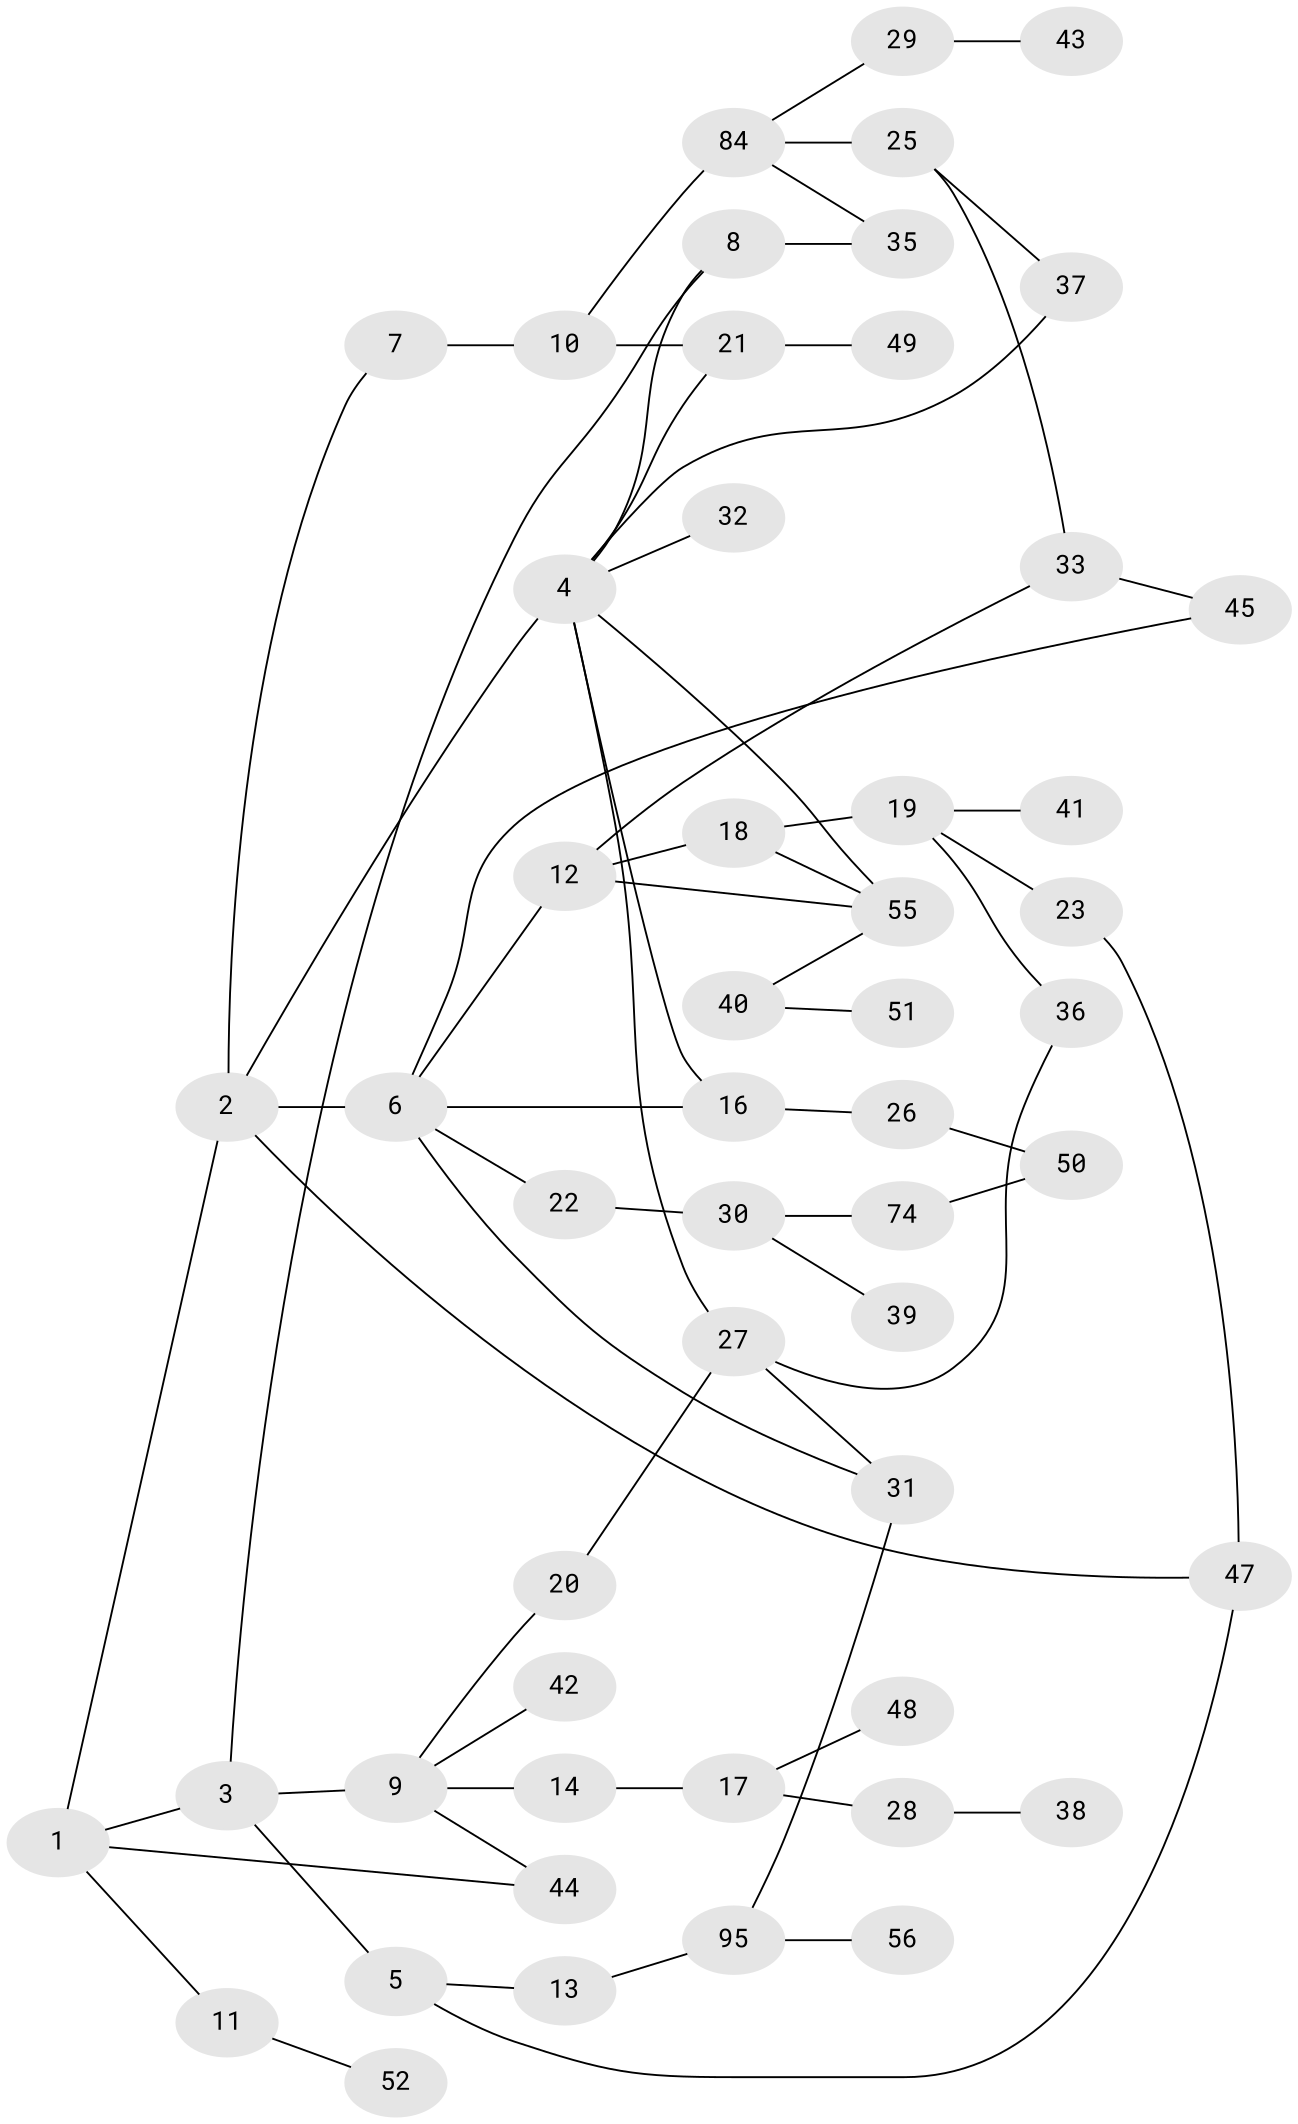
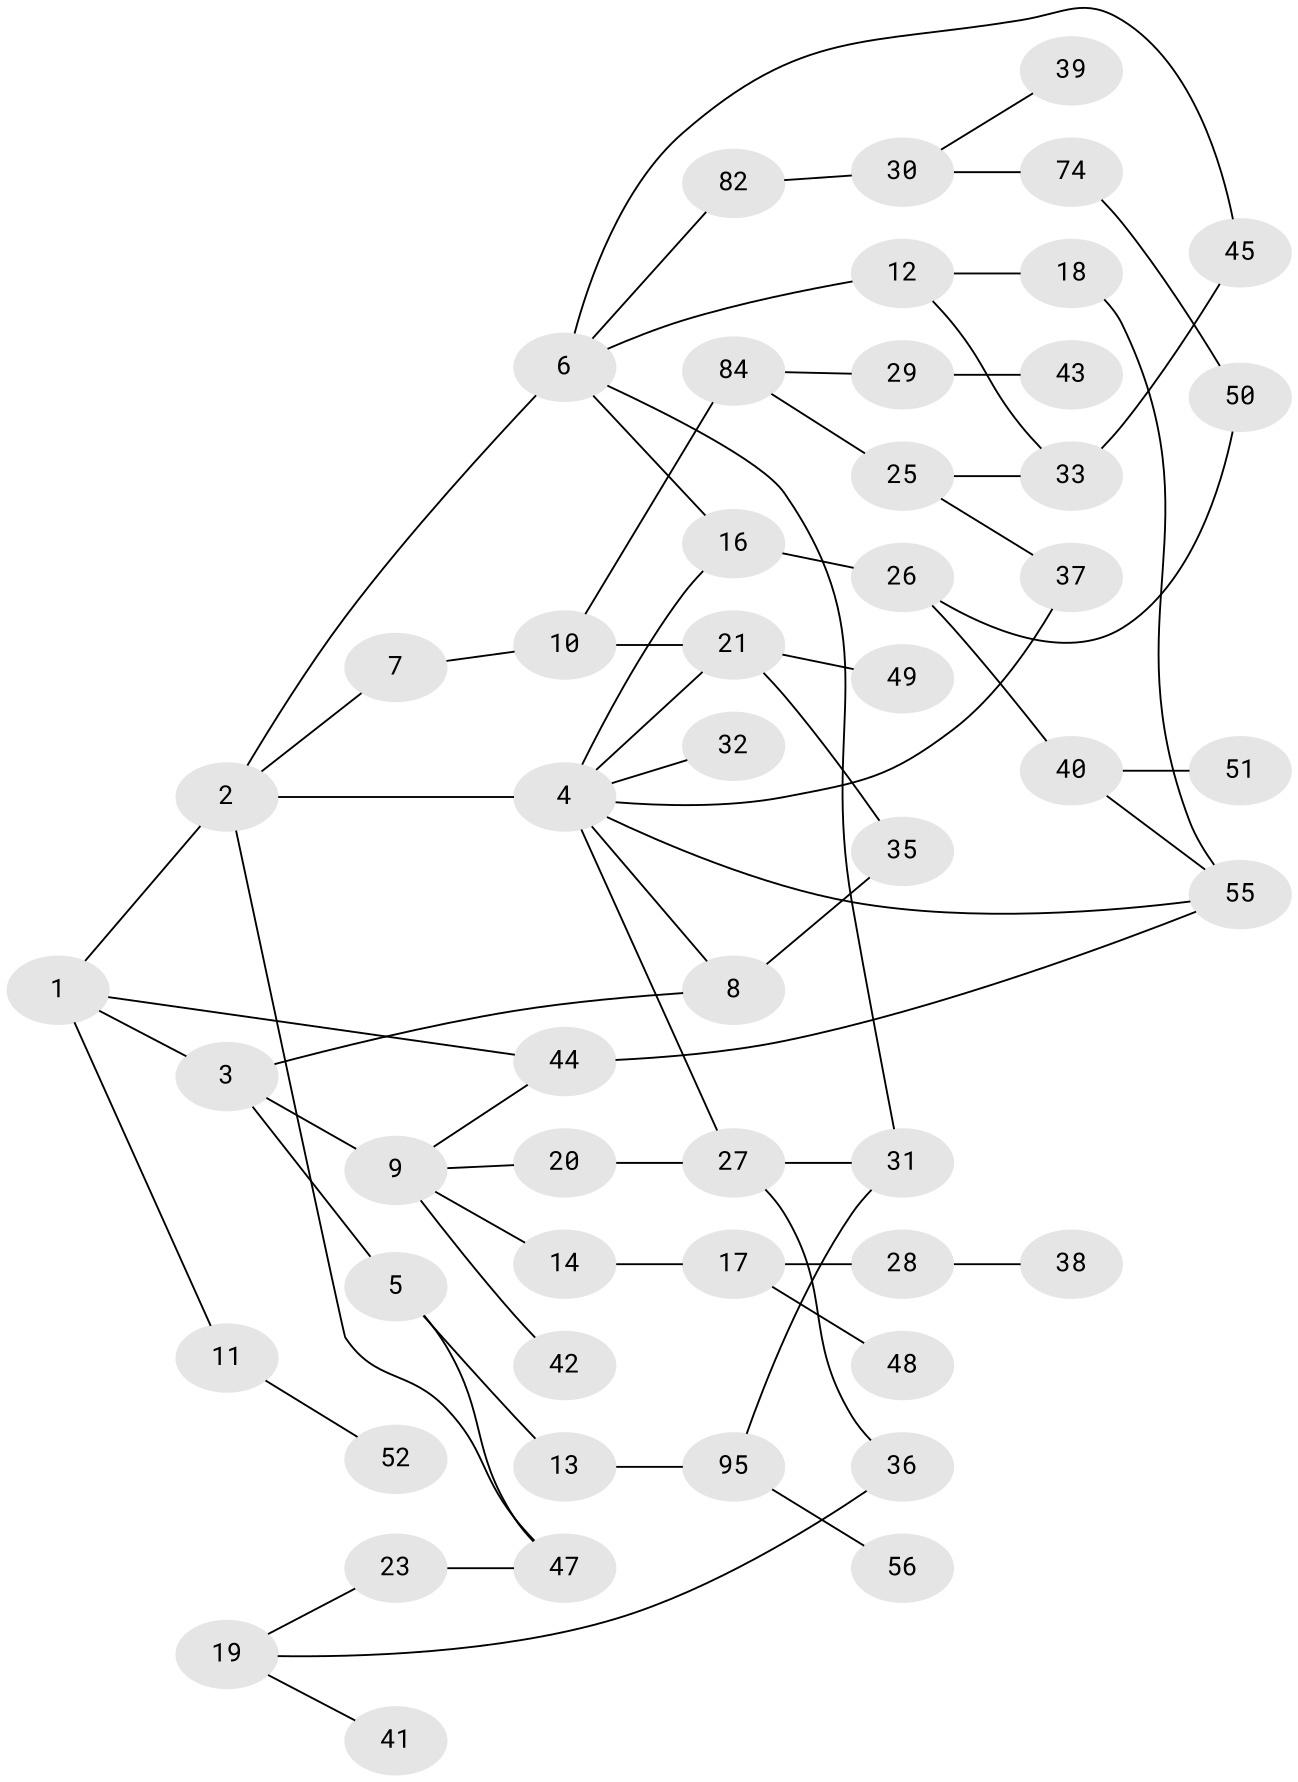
edge "84" -- "35": now "21" -- "35"
edge "26" -- "40": added
edge "19" -- "18": removed
edge "12" -- "55": now "44" -- "55"
node "22": label "22" -> "82"
